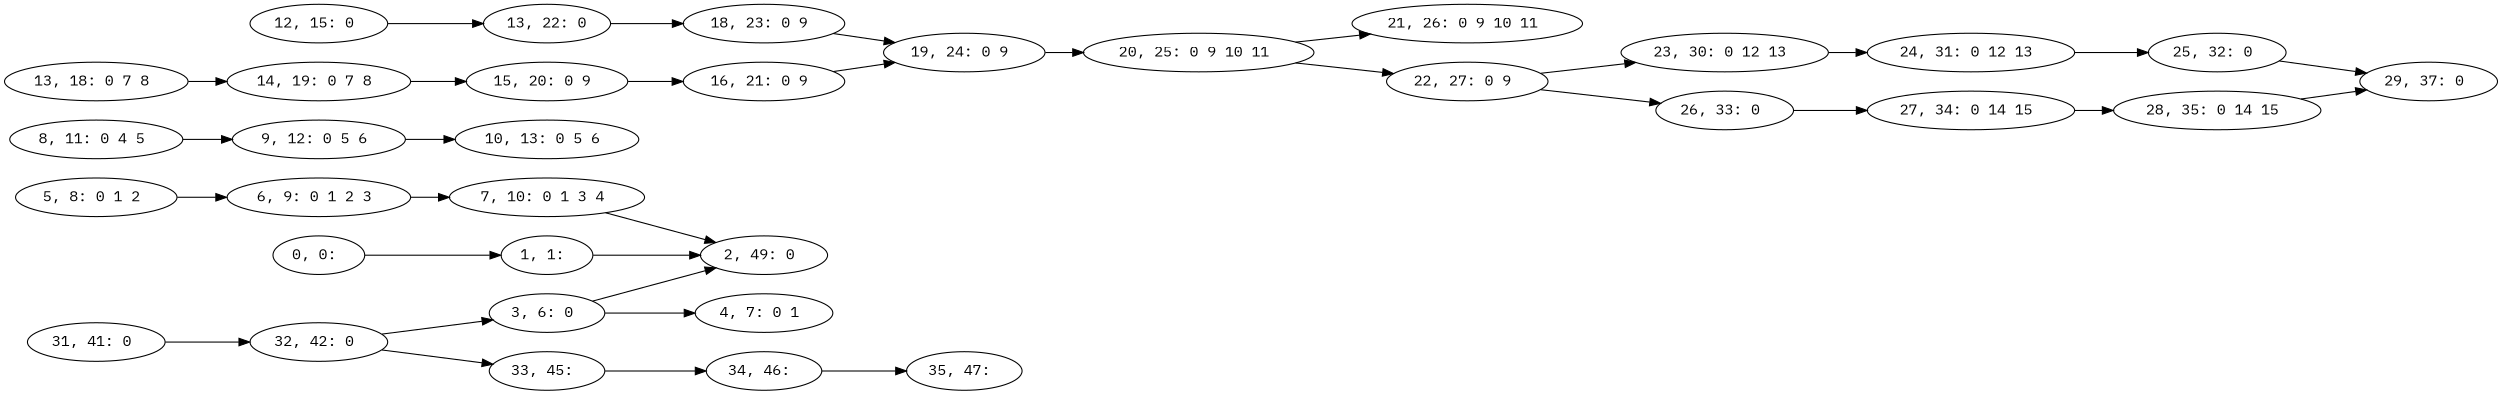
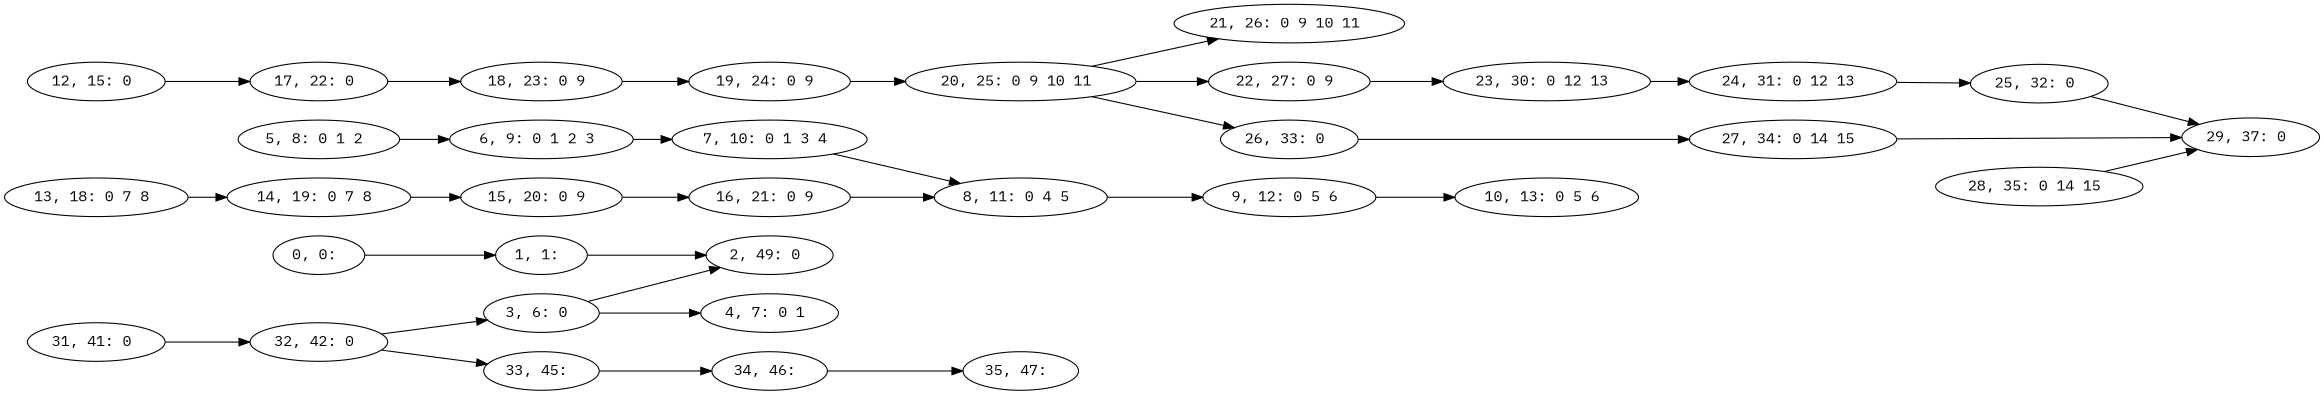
node "13, 22: 0": label "13, 22: 0" -> "17, 22: 0"
edge "16, 21: 0 9" -> "19, 24: 0 9": now "16, 21: 0 9" -> "8, 11: 0 4 5"
edge "22, 27: 0 9" -> "26, 33: 0": now "20, 25: 0 9 10 11" -> "26, 33: 0"
edge "27, 34: 0 14 15" -> "28, 35: 0 14 15": now "27, 34: 0 14 15" -> "29, 37: 0"
edge "7, 10: 0 1 3 4" -> "2, 49: 0": now "7, 10: 0 1 3 4" -> "8, 11: 0 4 5"
